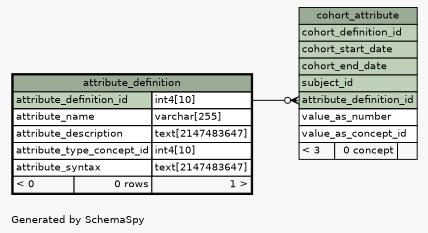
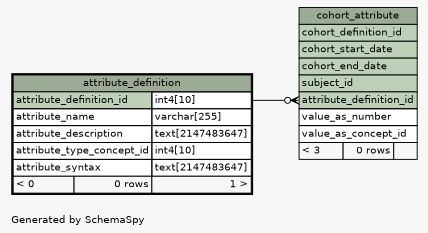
node "cohort_attribute": text "0 concept" -> "0 rows"
